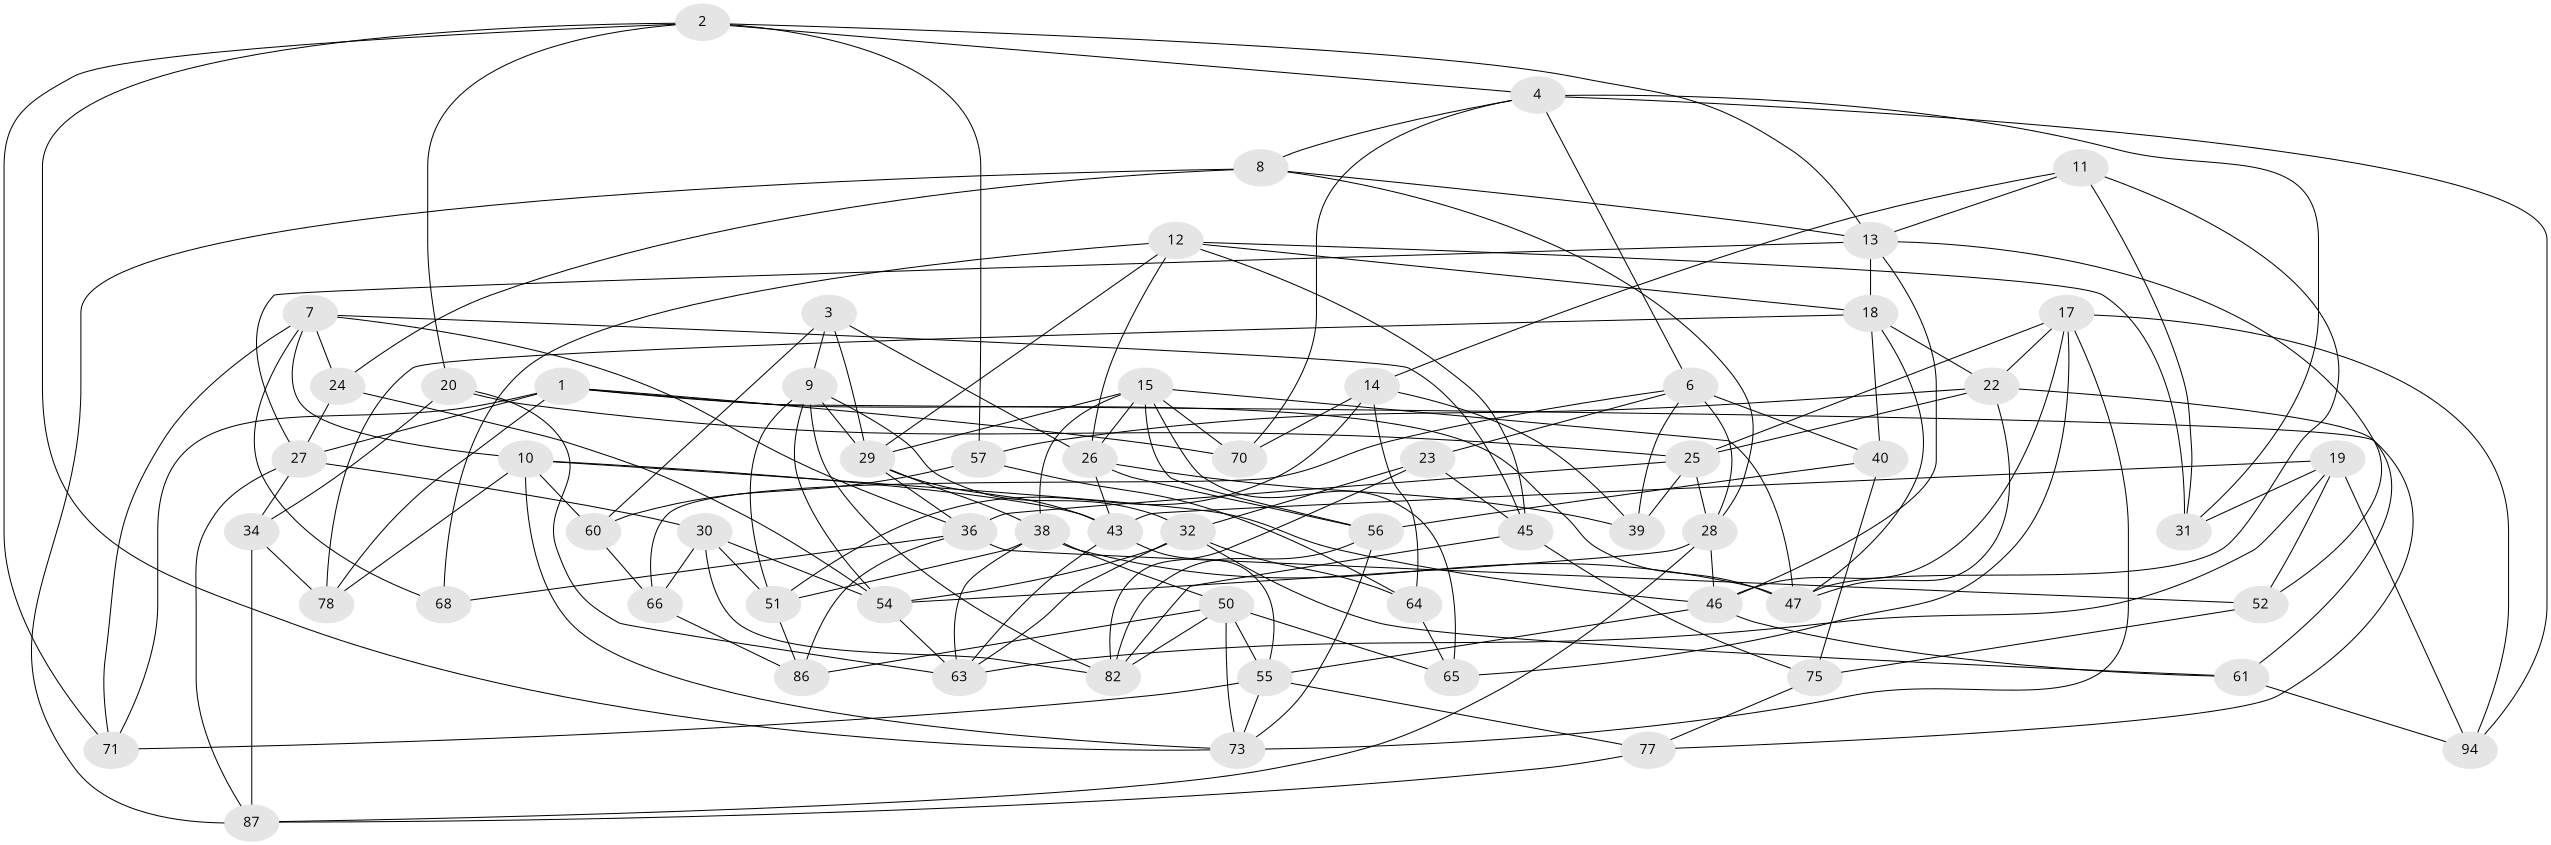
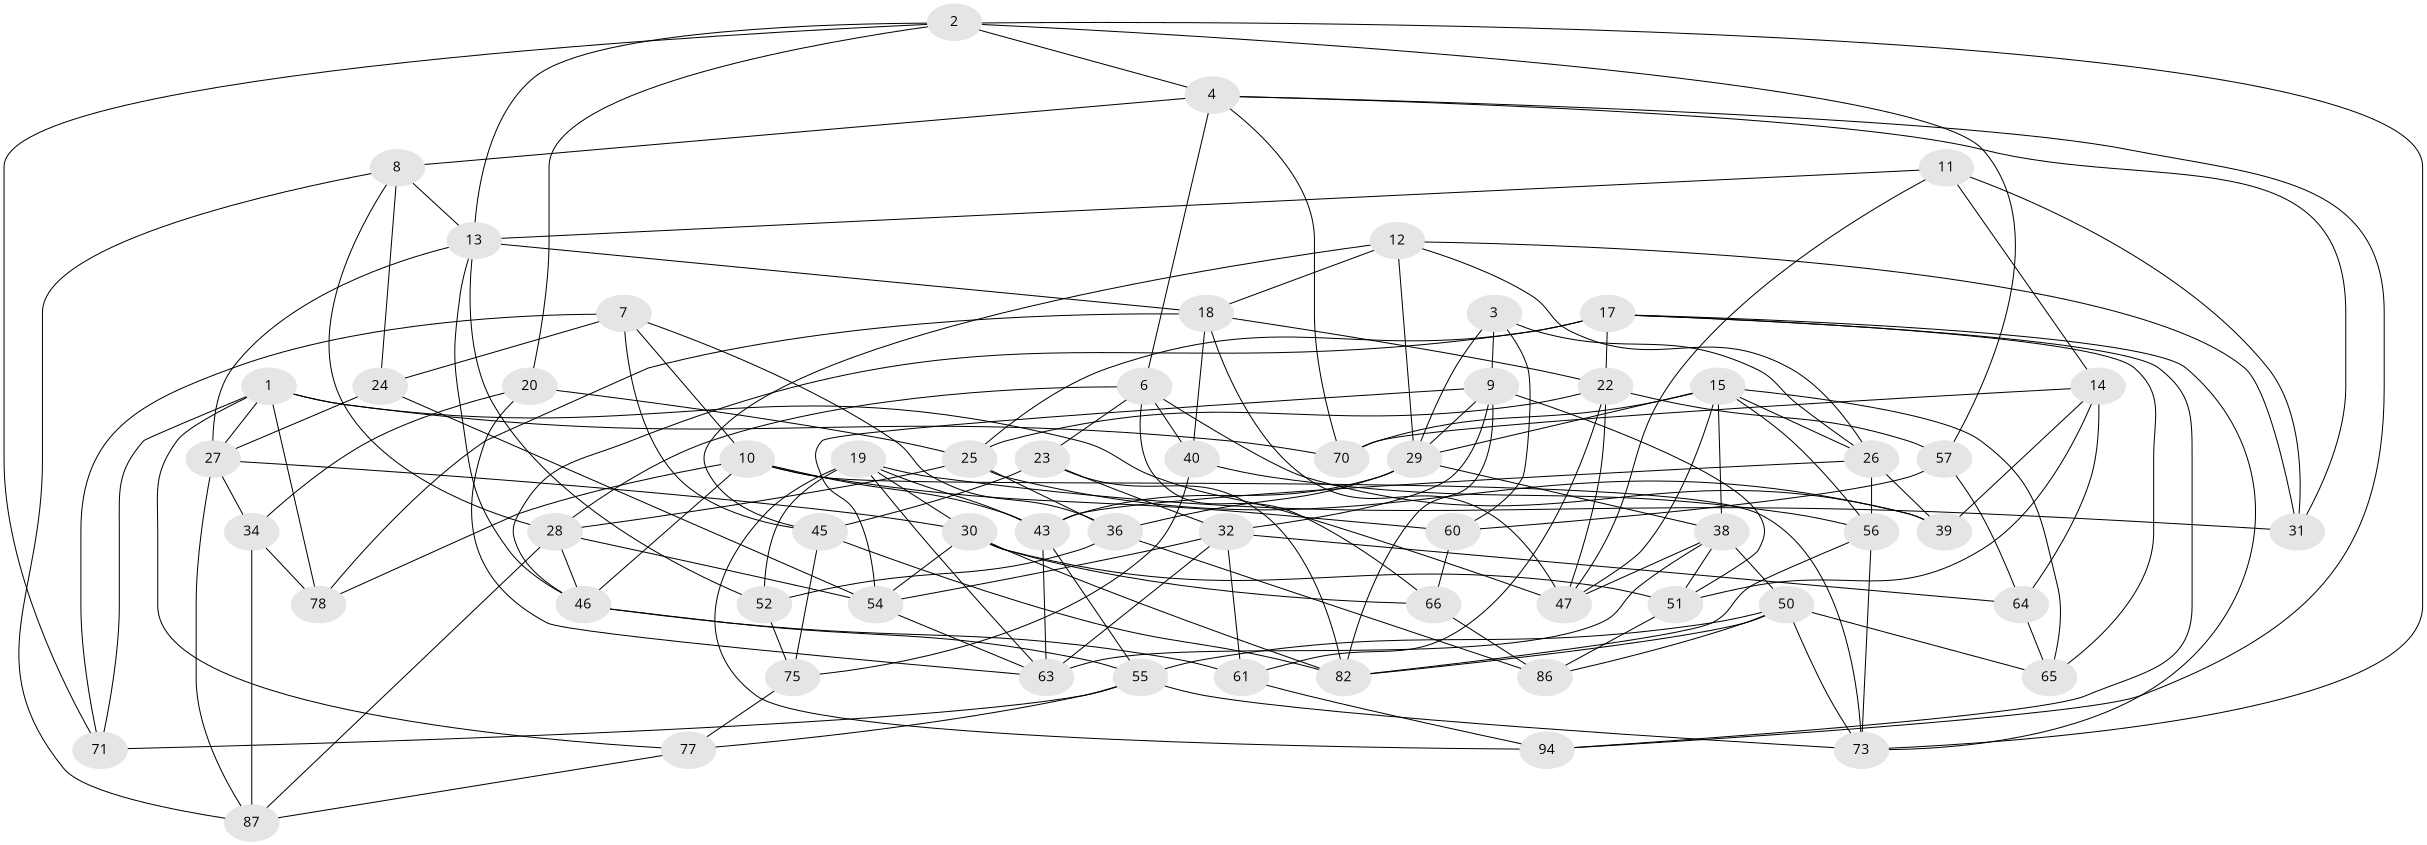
edge "19" -- "30": added
node "68": removed
